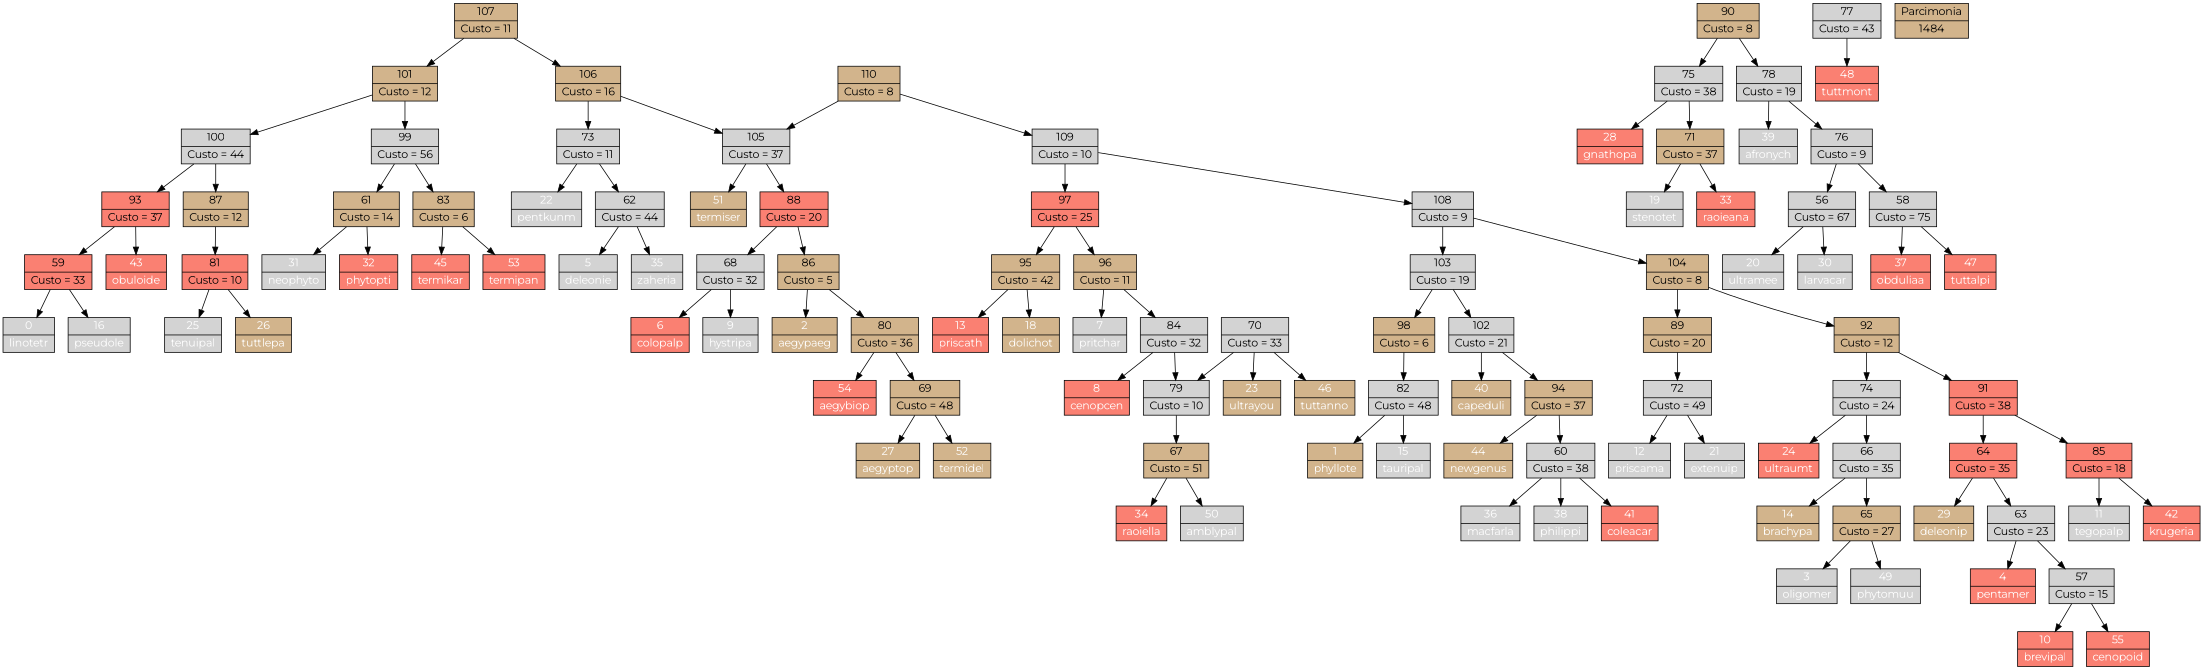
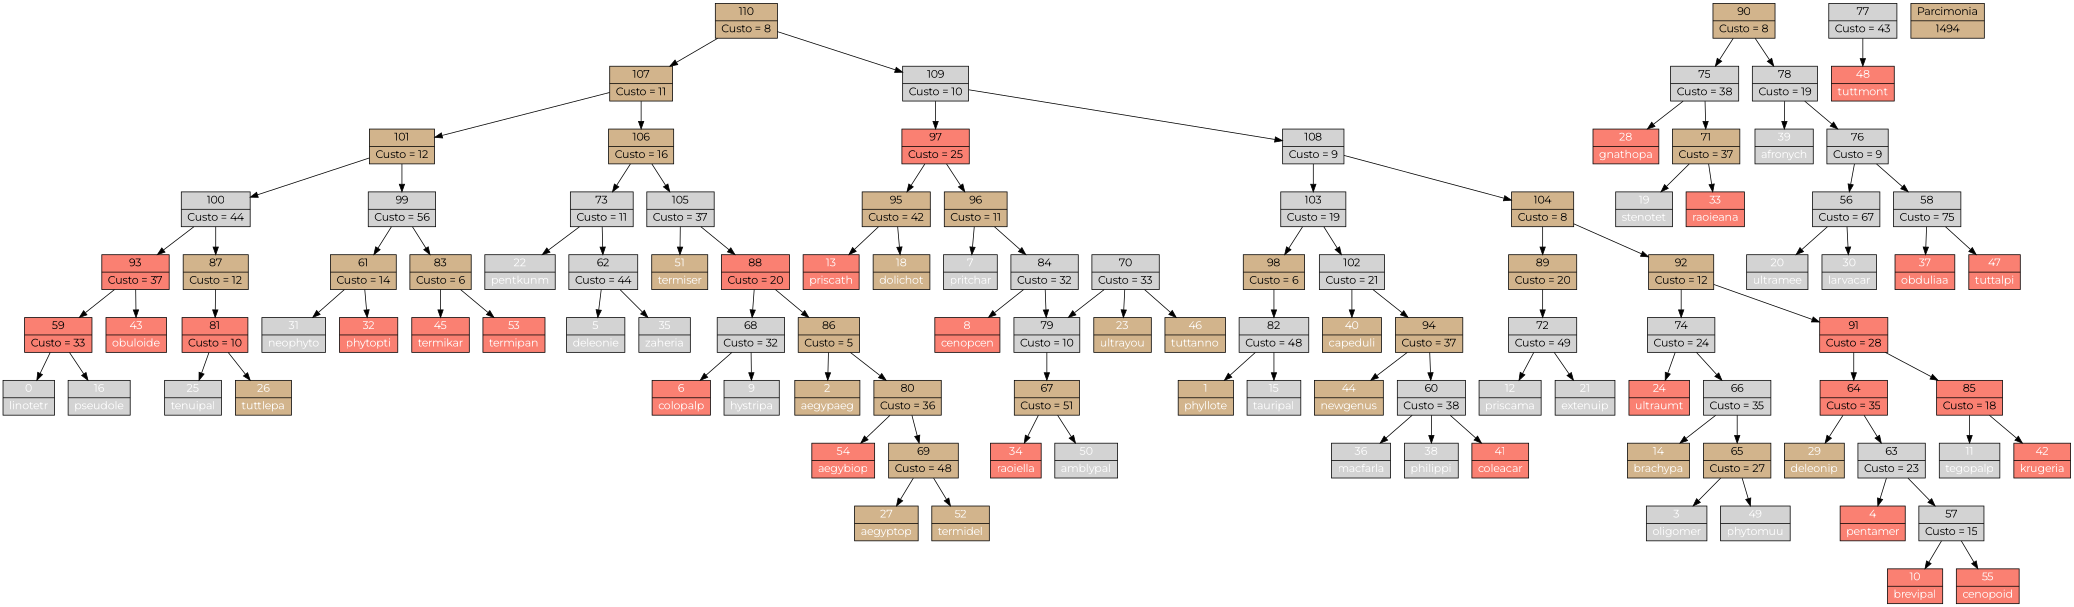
node "Parcimonia": text "1484" -> "1494"
edge "110" -> "105": now "110" -> "107"
node "91": text "Custo = 38" -> "Custo = 28"
